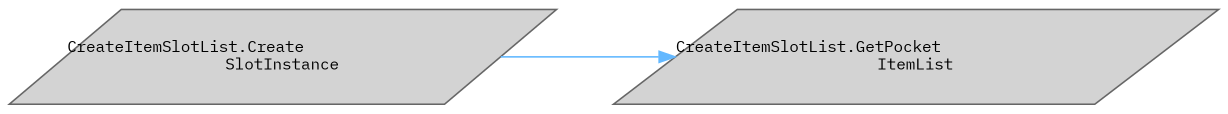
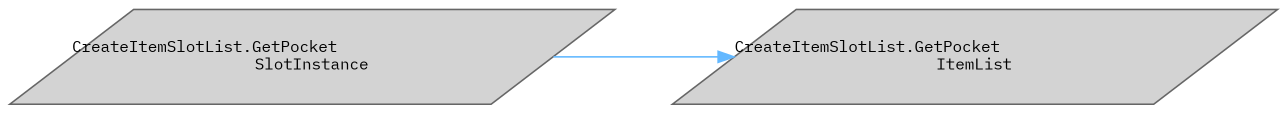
node "CreateItemSlotList.Create SlotInstance": label "CreateItemSlotList.Create SlotInstance" -> "CreateItemSlotList.GetPocket SlotInstance"
